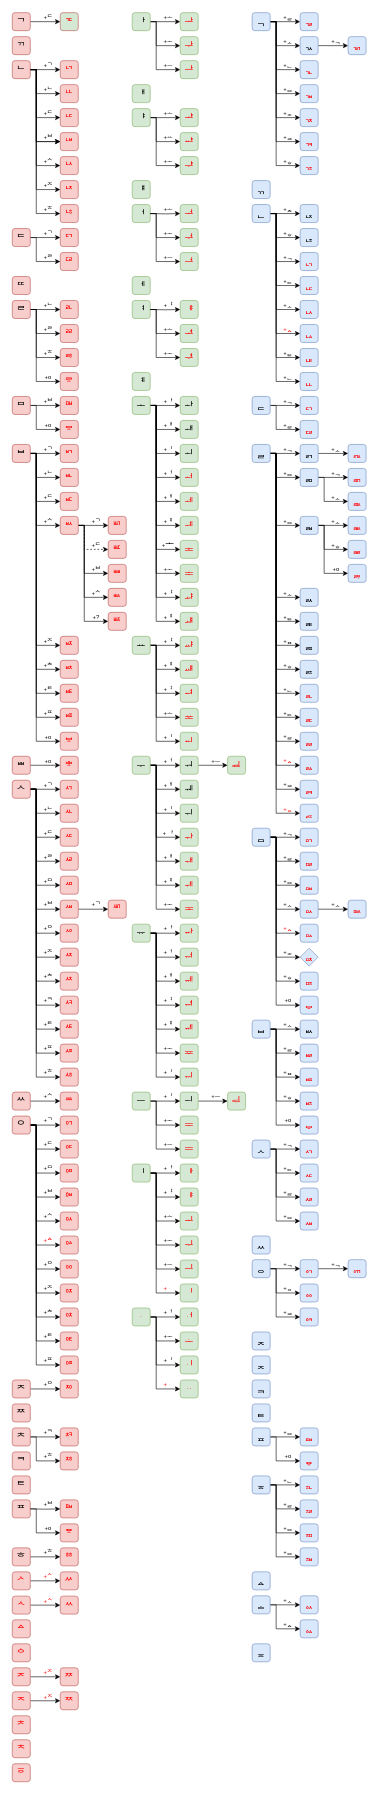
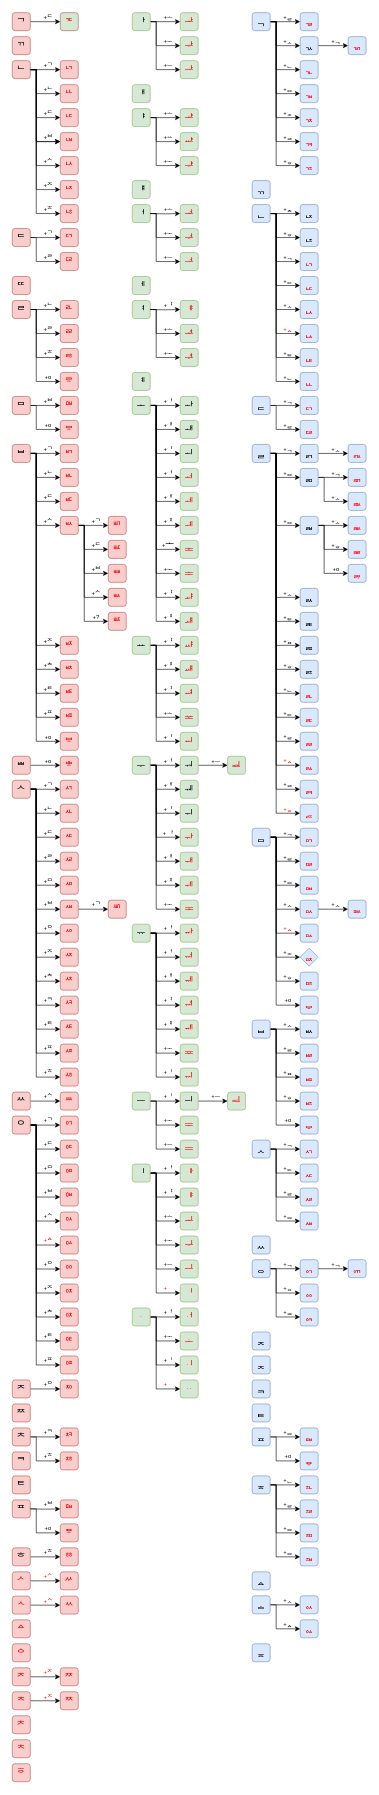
edge "ᄡ" -> "ᄣ": style dashed -> solid
